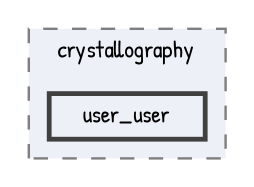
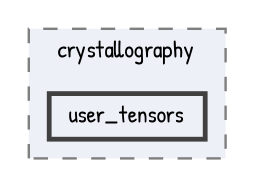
node "user_user": label "user_user" -> "user_tensors"
